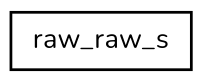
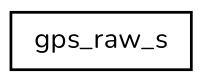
node "raw_raw_s": label "raw_raw_s" -> "gps_raw_s"
